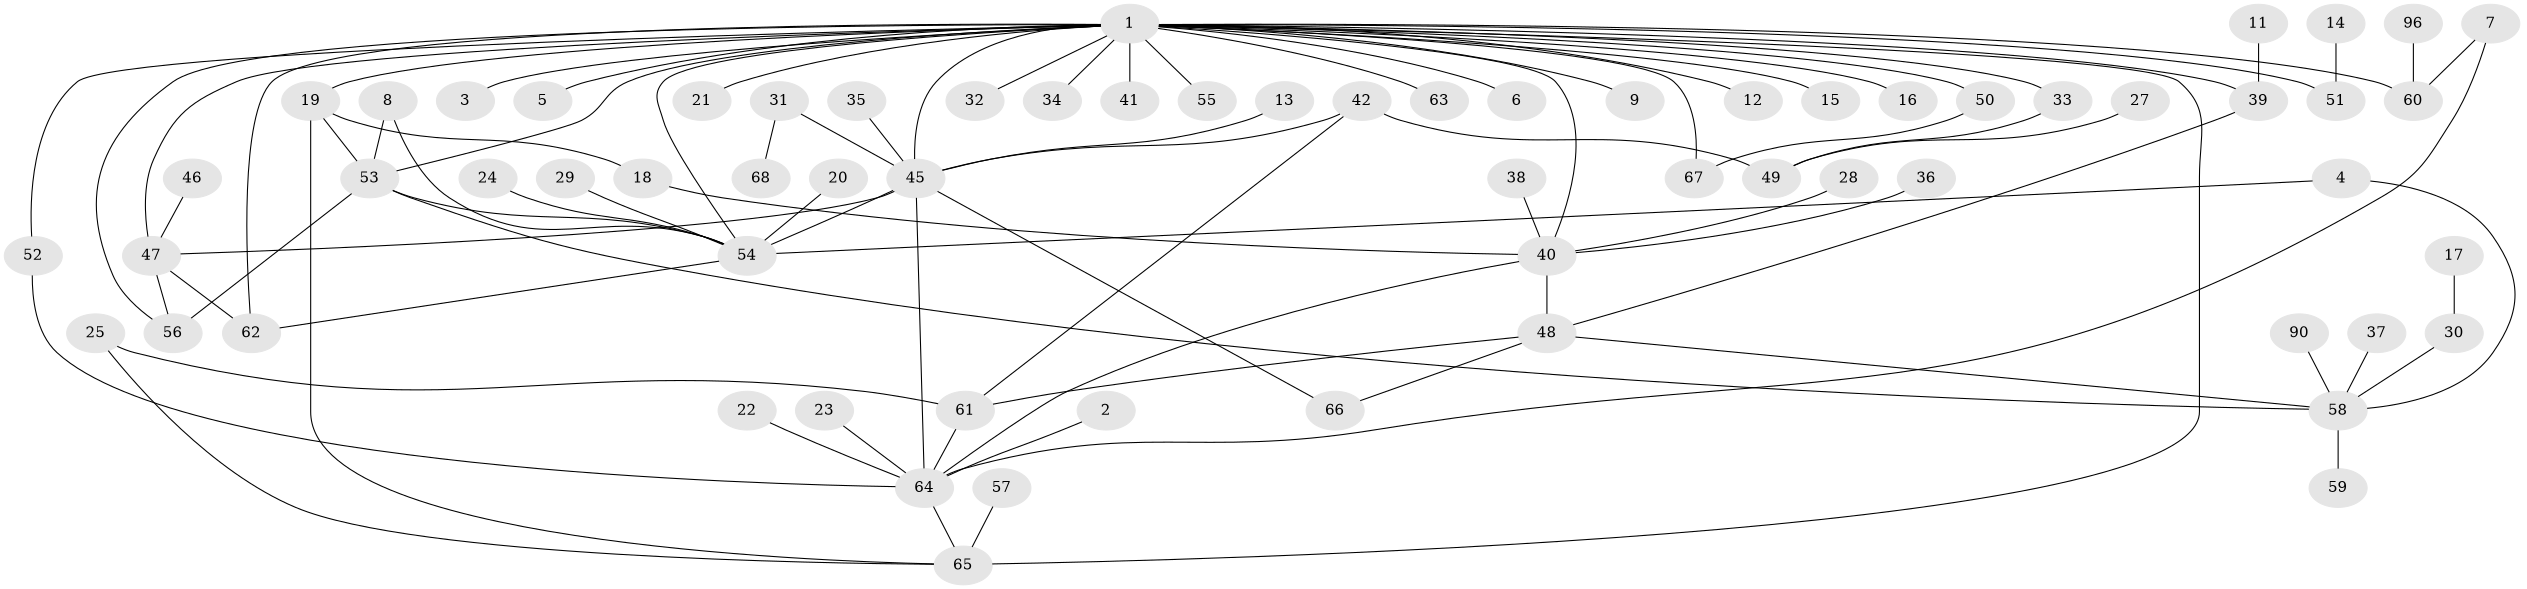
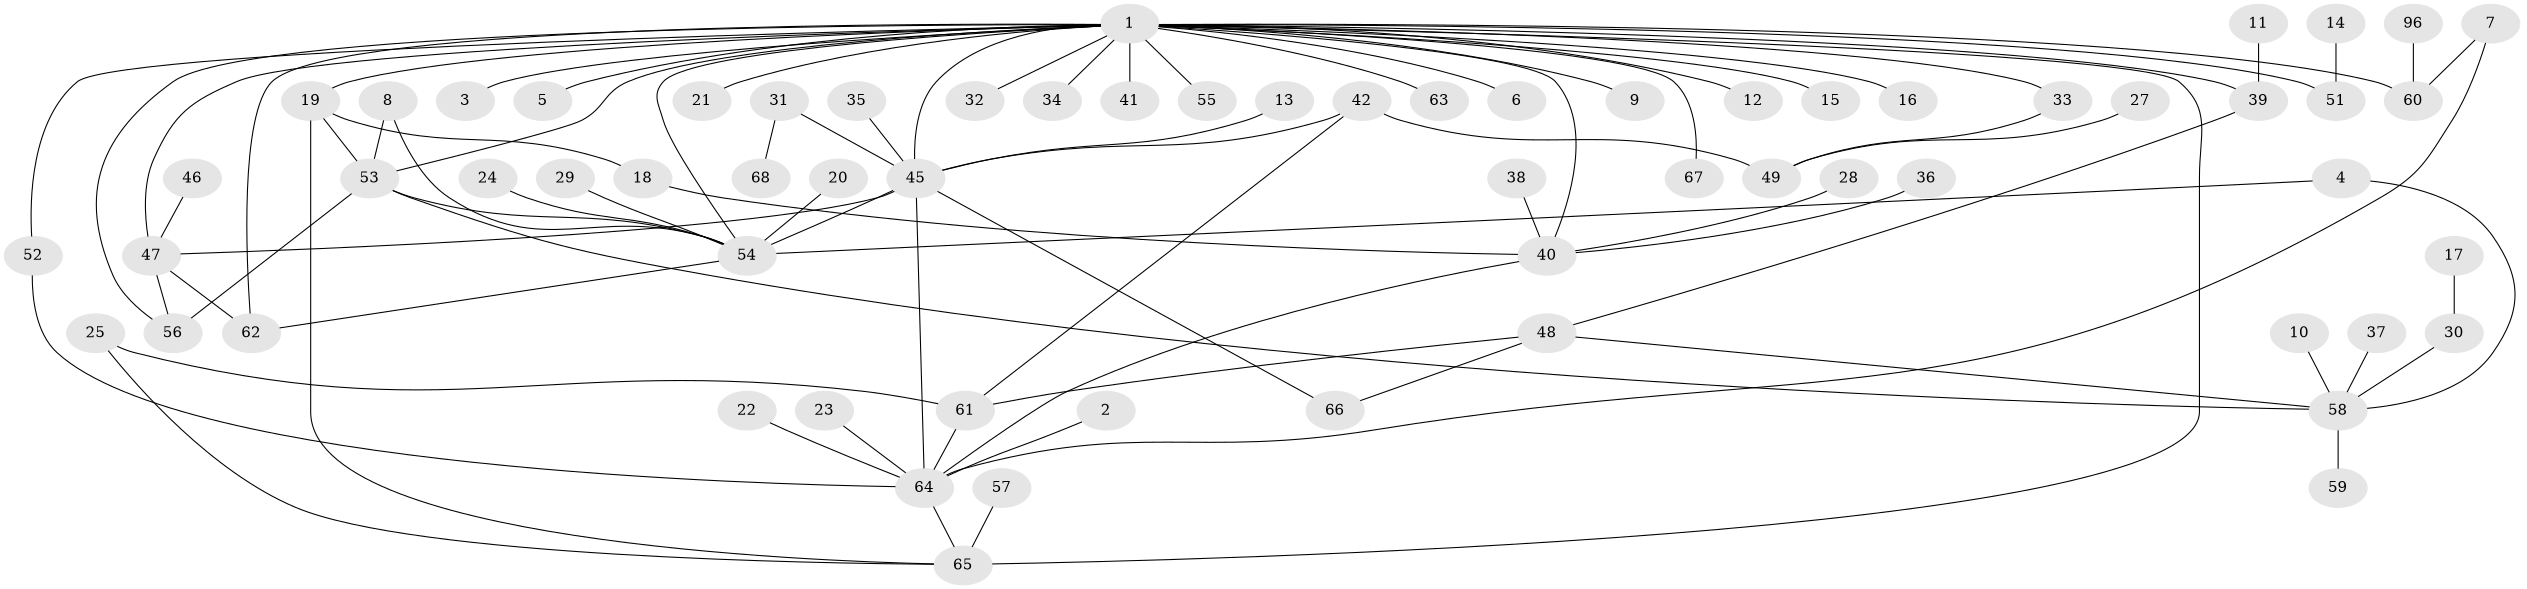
node "50": removed
edge "40" -- "48": removed
node "90": label "90" -> "10"
